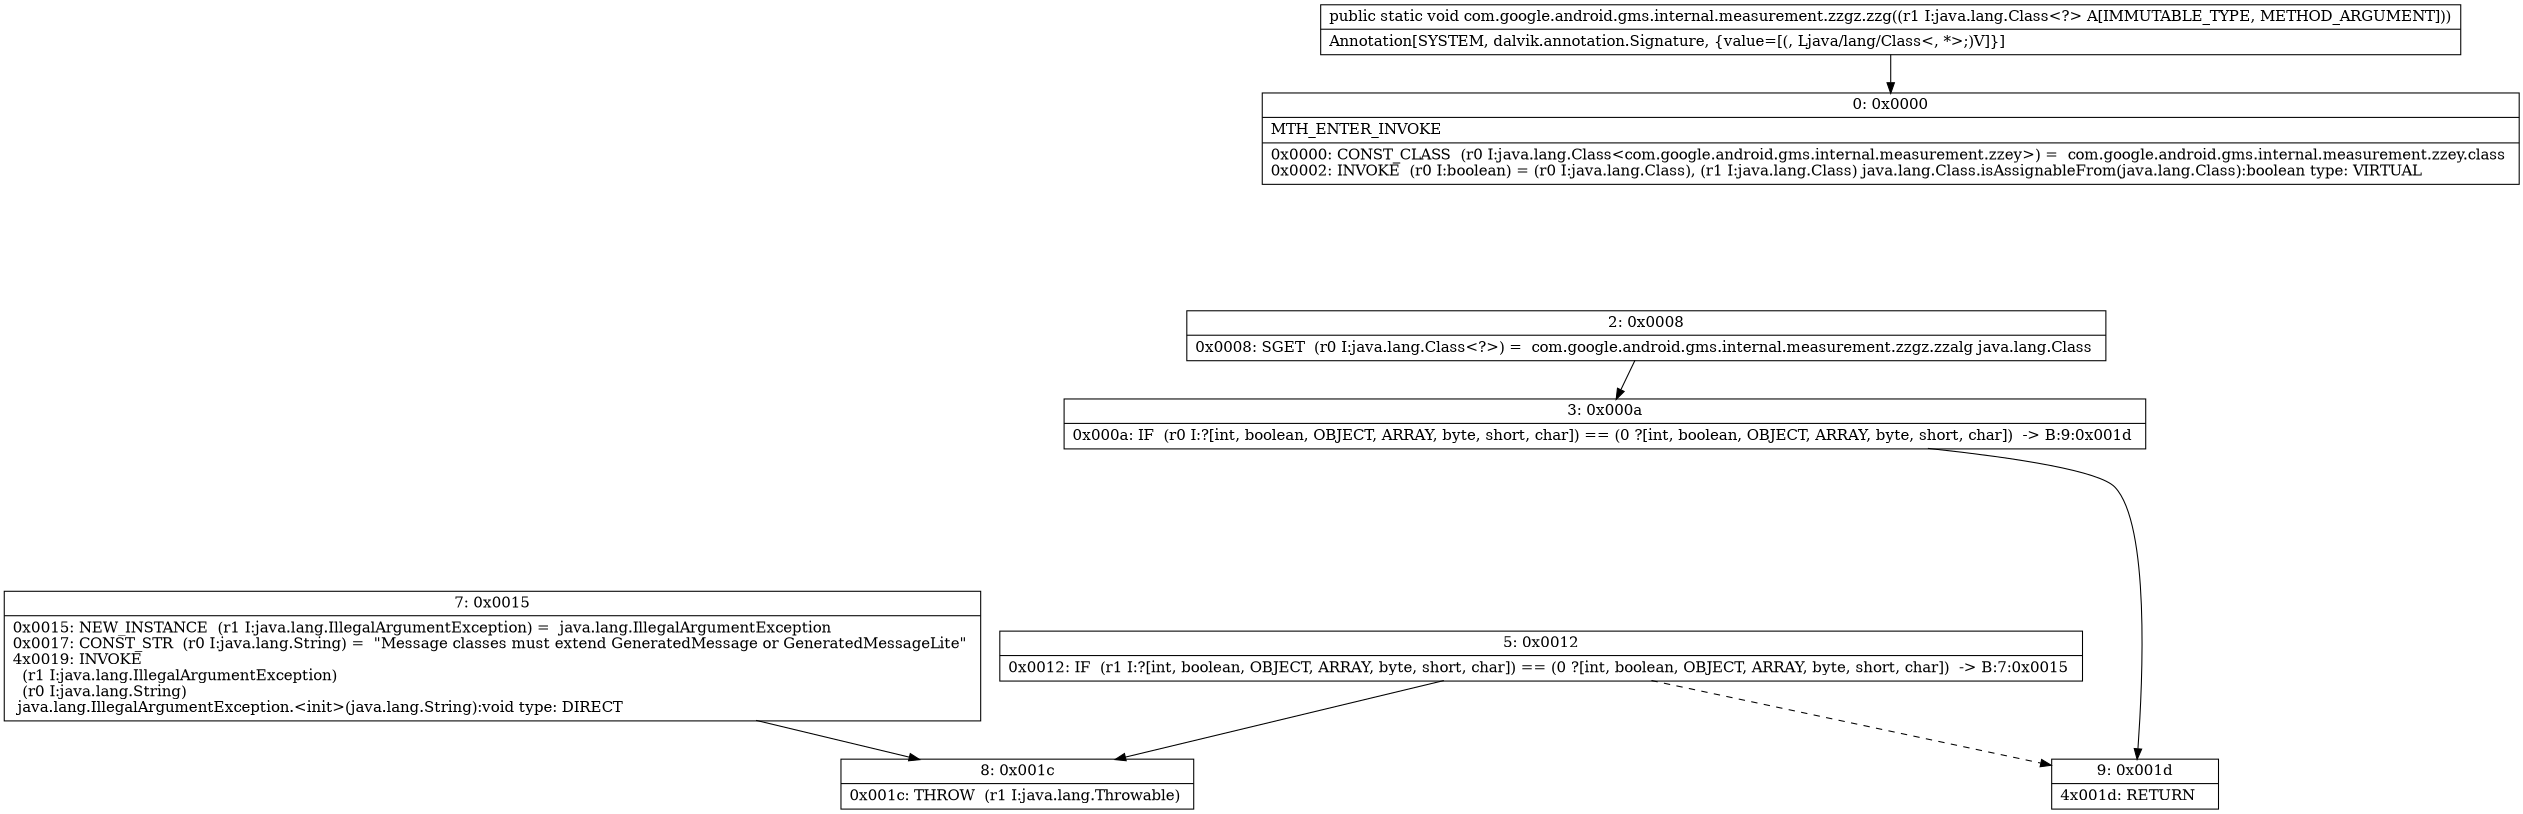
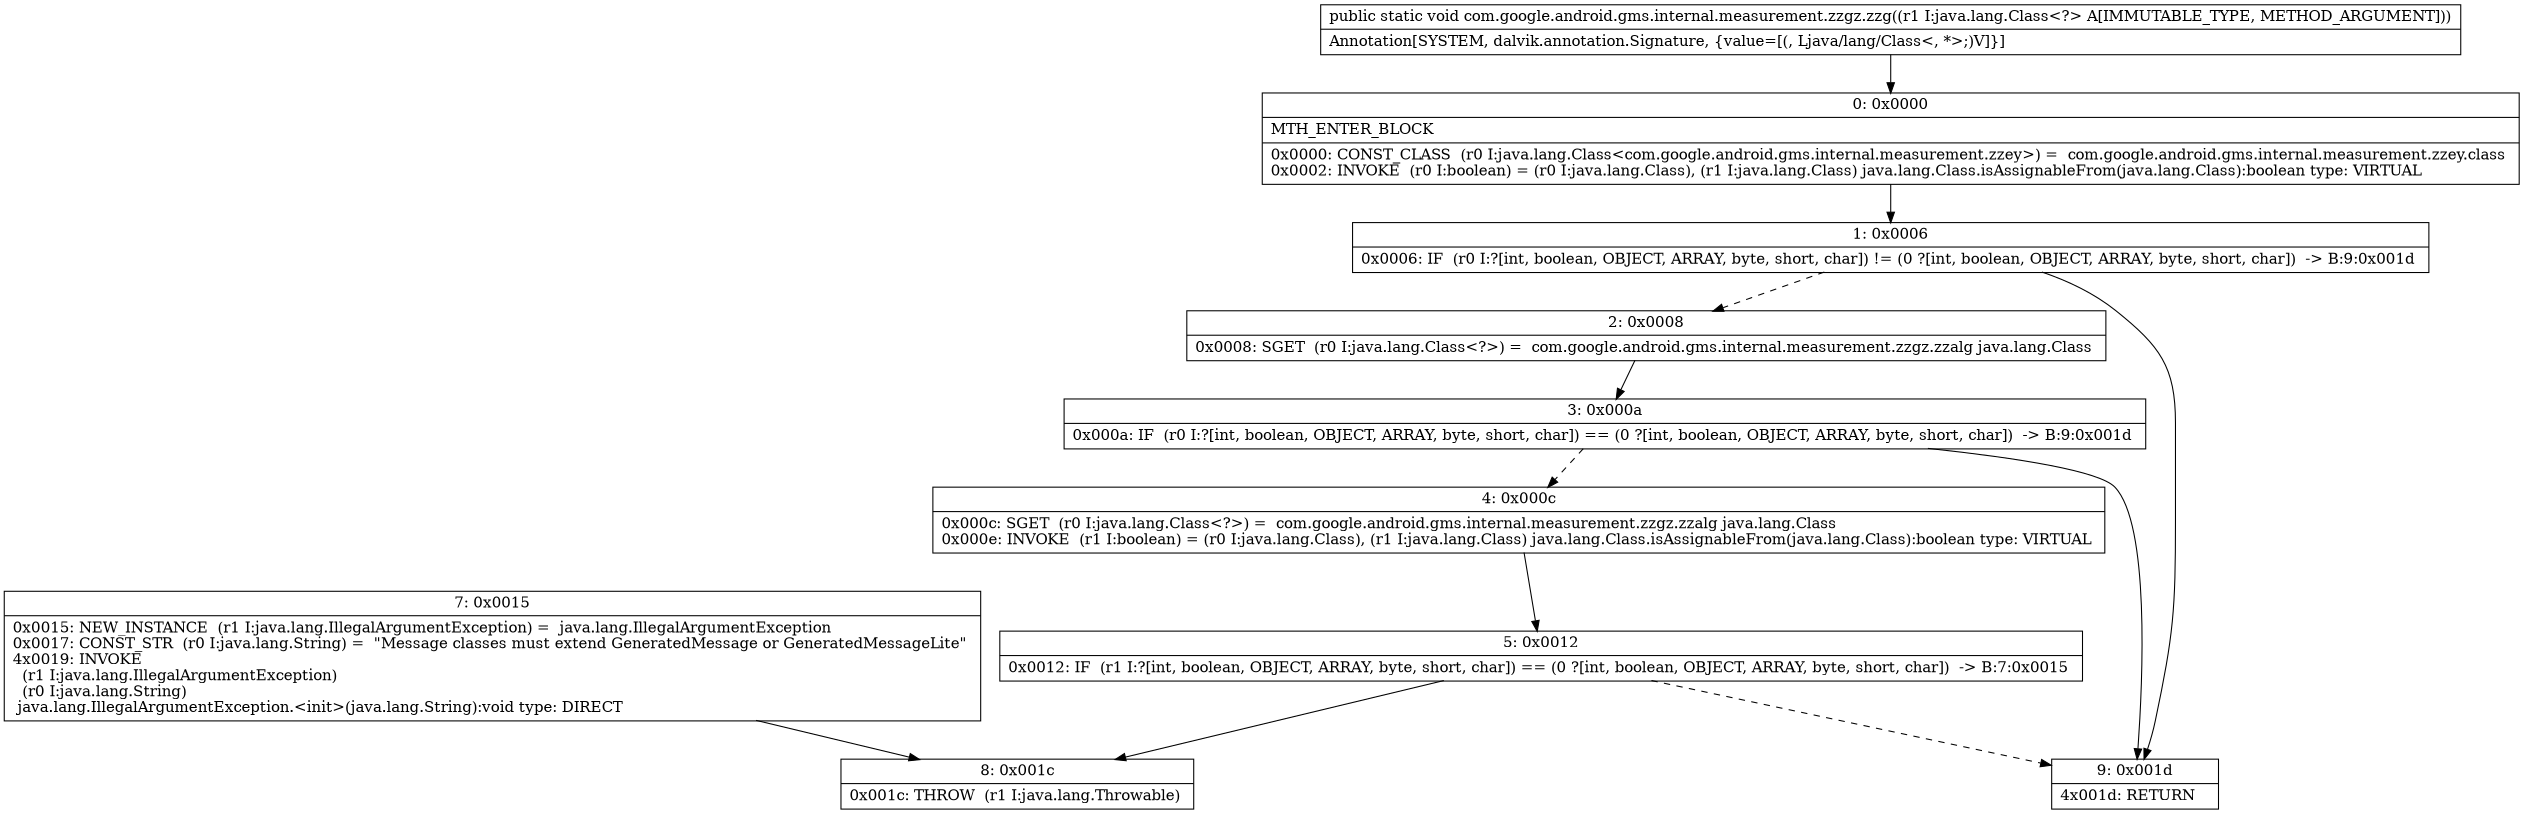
node "0: 0x0000": text "MTH_ENTER_INVOKE" -> "MTH_ENTER_BLOCK"
node "1: 0x0006": added
node "4: 0x000c": added
